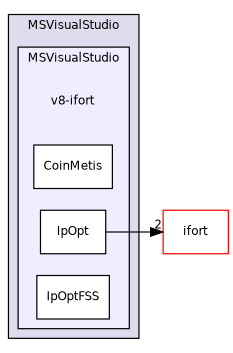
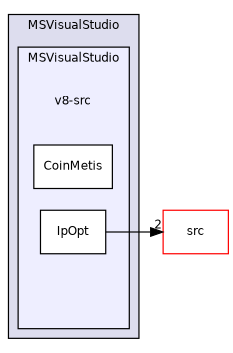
node "v8-ifort": label "v8-ifort" -> "v8-src"
node "ifort": label "ifort" -> "src"
node "IpOptFSS": removed
